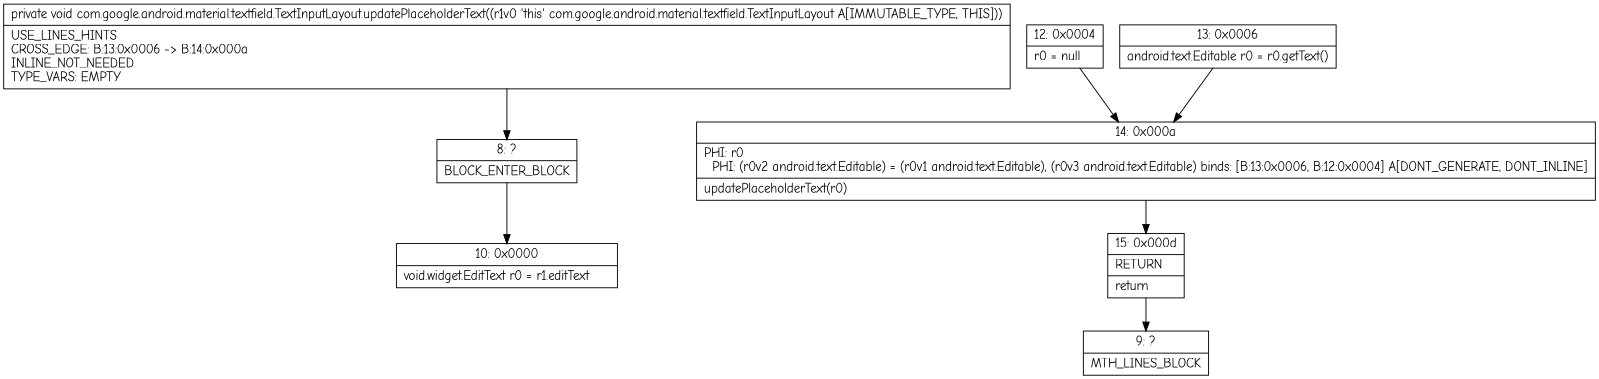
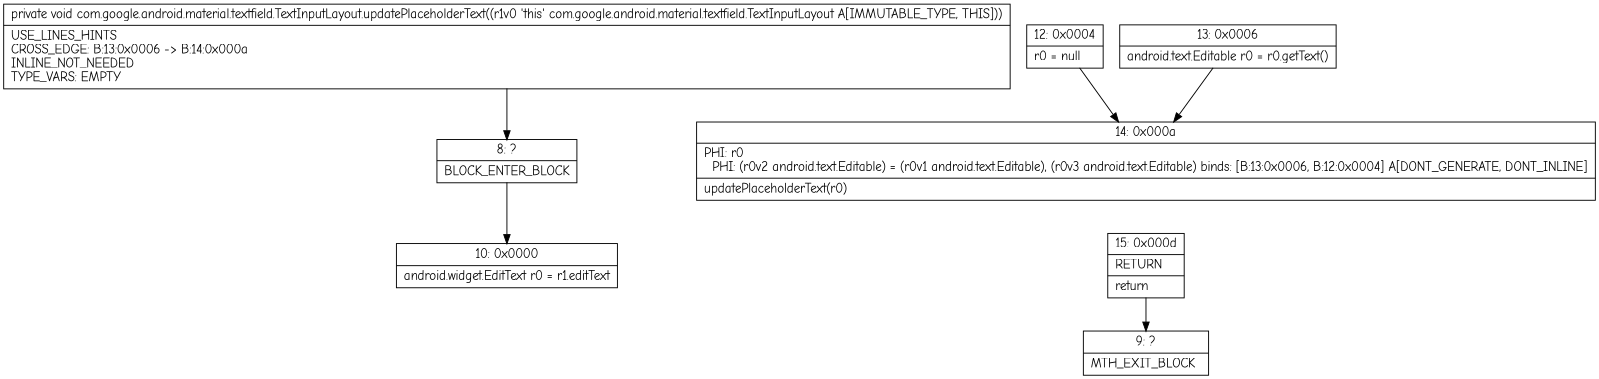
edge "14: 0x000a" -> "15: 0x000d": removed
node "10: 0x0000": text "void.widget.EditText r0 = r1.editText" -> "android.widget.EditText r0 = r1.editText"
node "9: ?": text "MTH_LINES_BLOCK" -> "MTH_EXIT_BLOCK"
